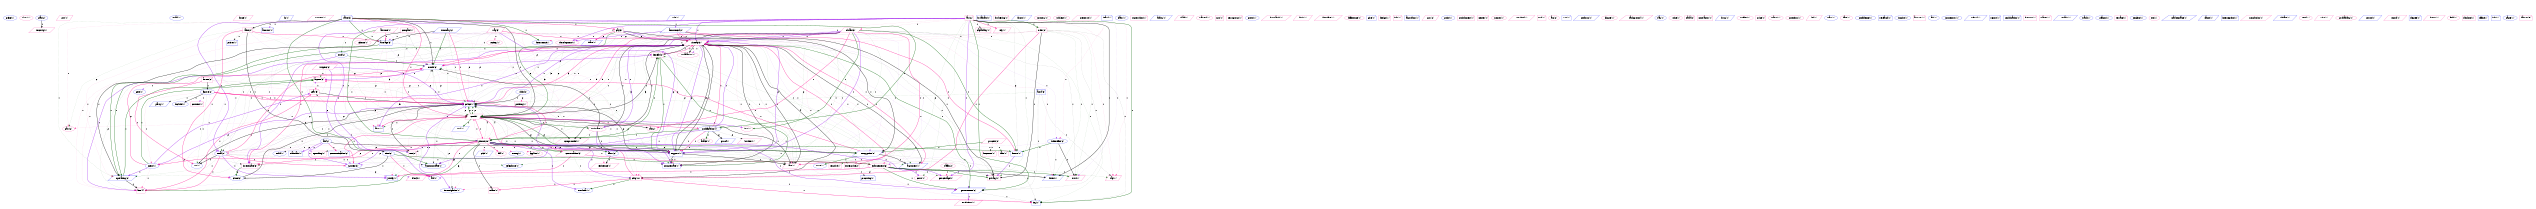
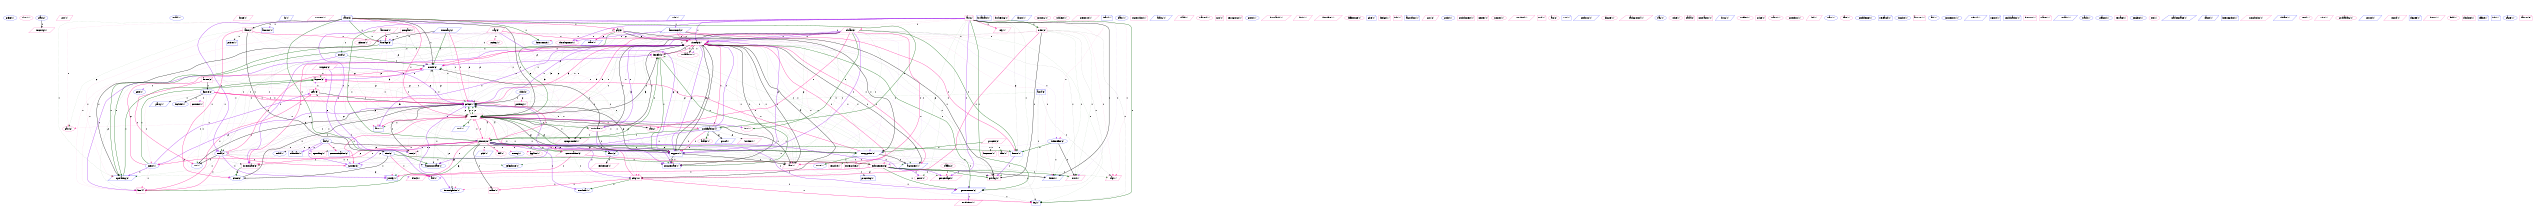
node "capability(1)": removed
edge "phone(20)" -> "existence(1)": removed, label "1"
edge "operating(2)" -> "line(4)": removed, label "1"
